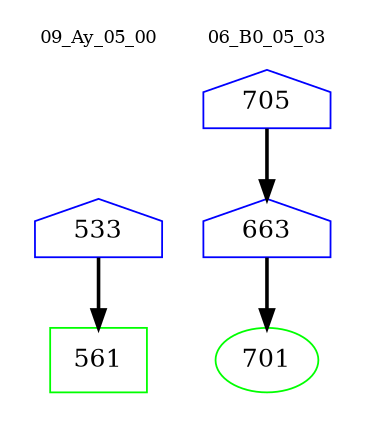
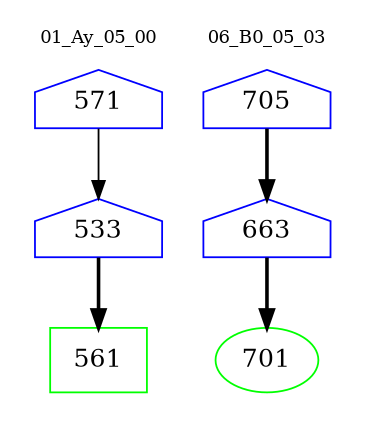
cluster "09_Ay_05_00": label "09_Ay_05_00" -> "01_Ay_05_00"
node "571": added
